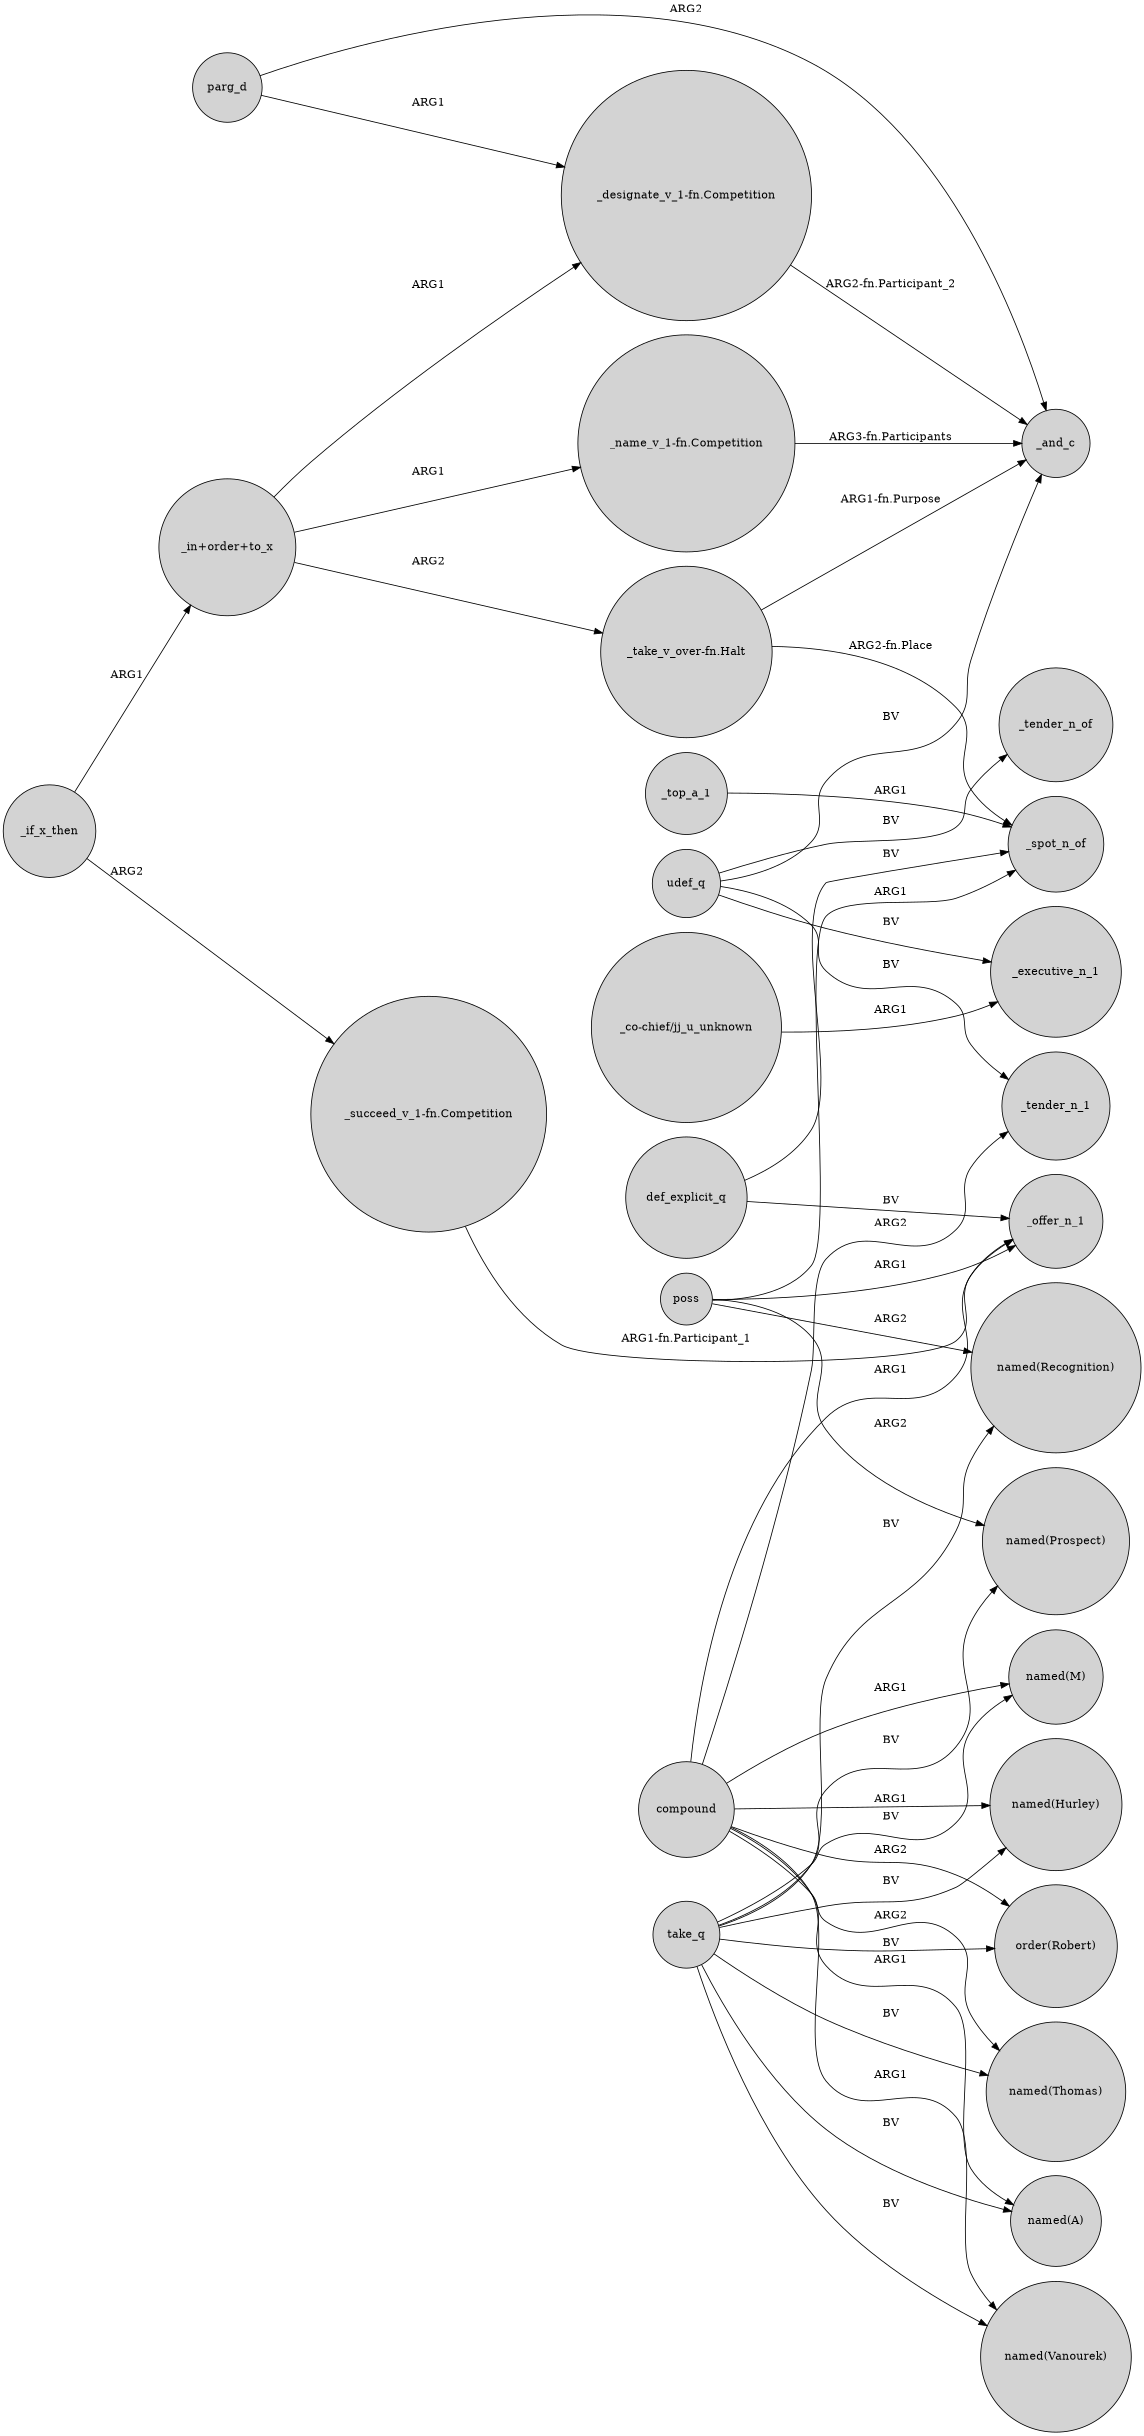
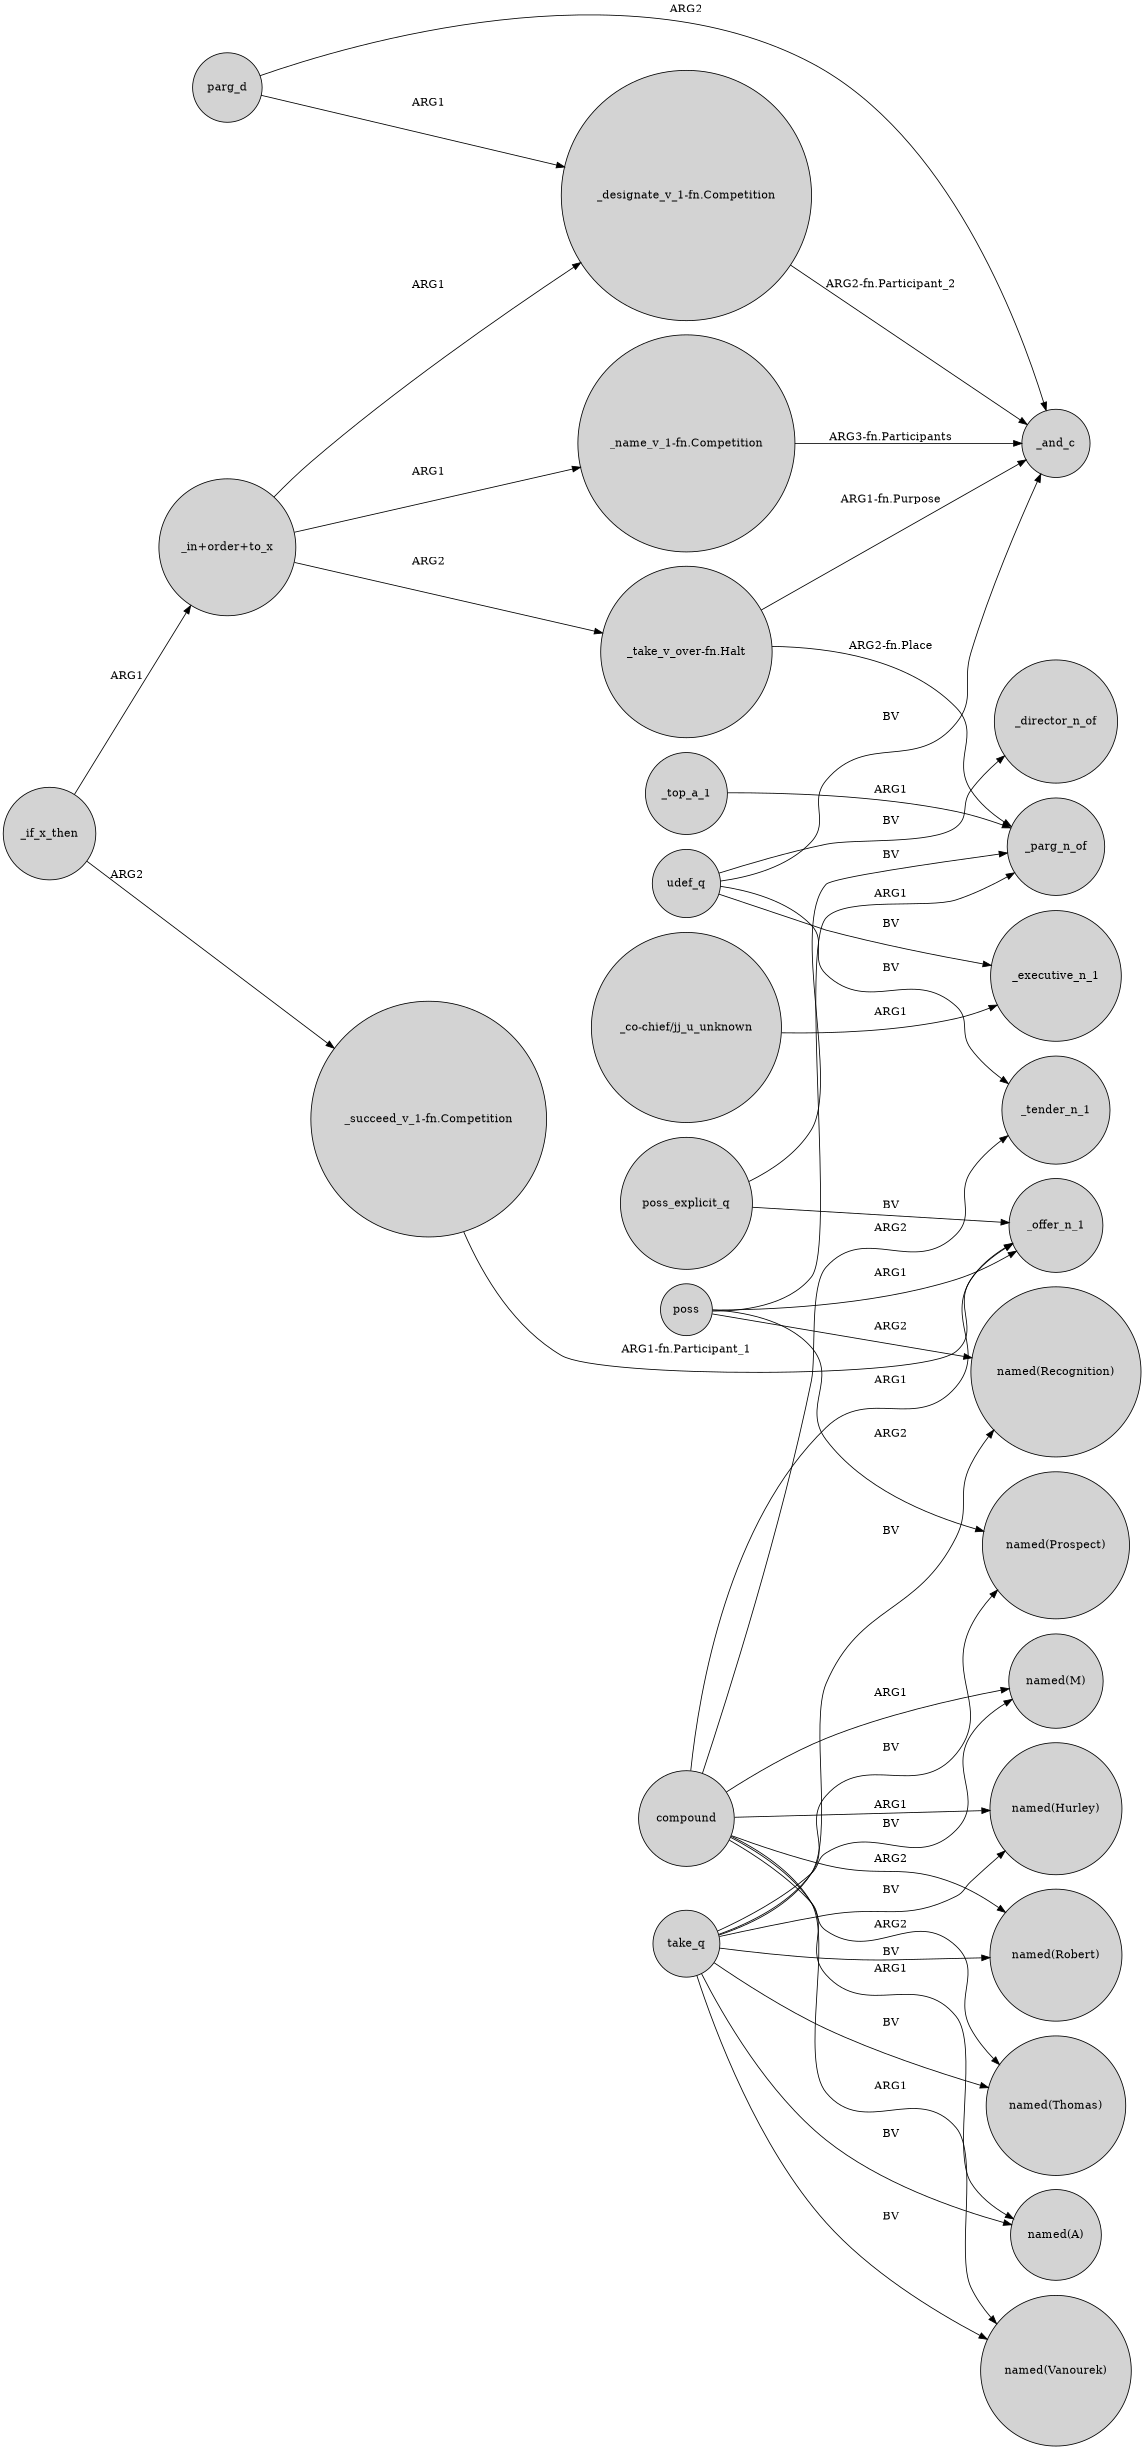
node "_tender_n_of": label "_tender_n_of" -> "_director_n_of"
node "_spot_n_of": label "_spot_n_of" -> "_parg_n_of"
node "def_explicit_q": label "def_explicit_q" -> "poss_explicit_q"
node "order(Robert)": label "order(Robert)" -> "named(Robert)"
